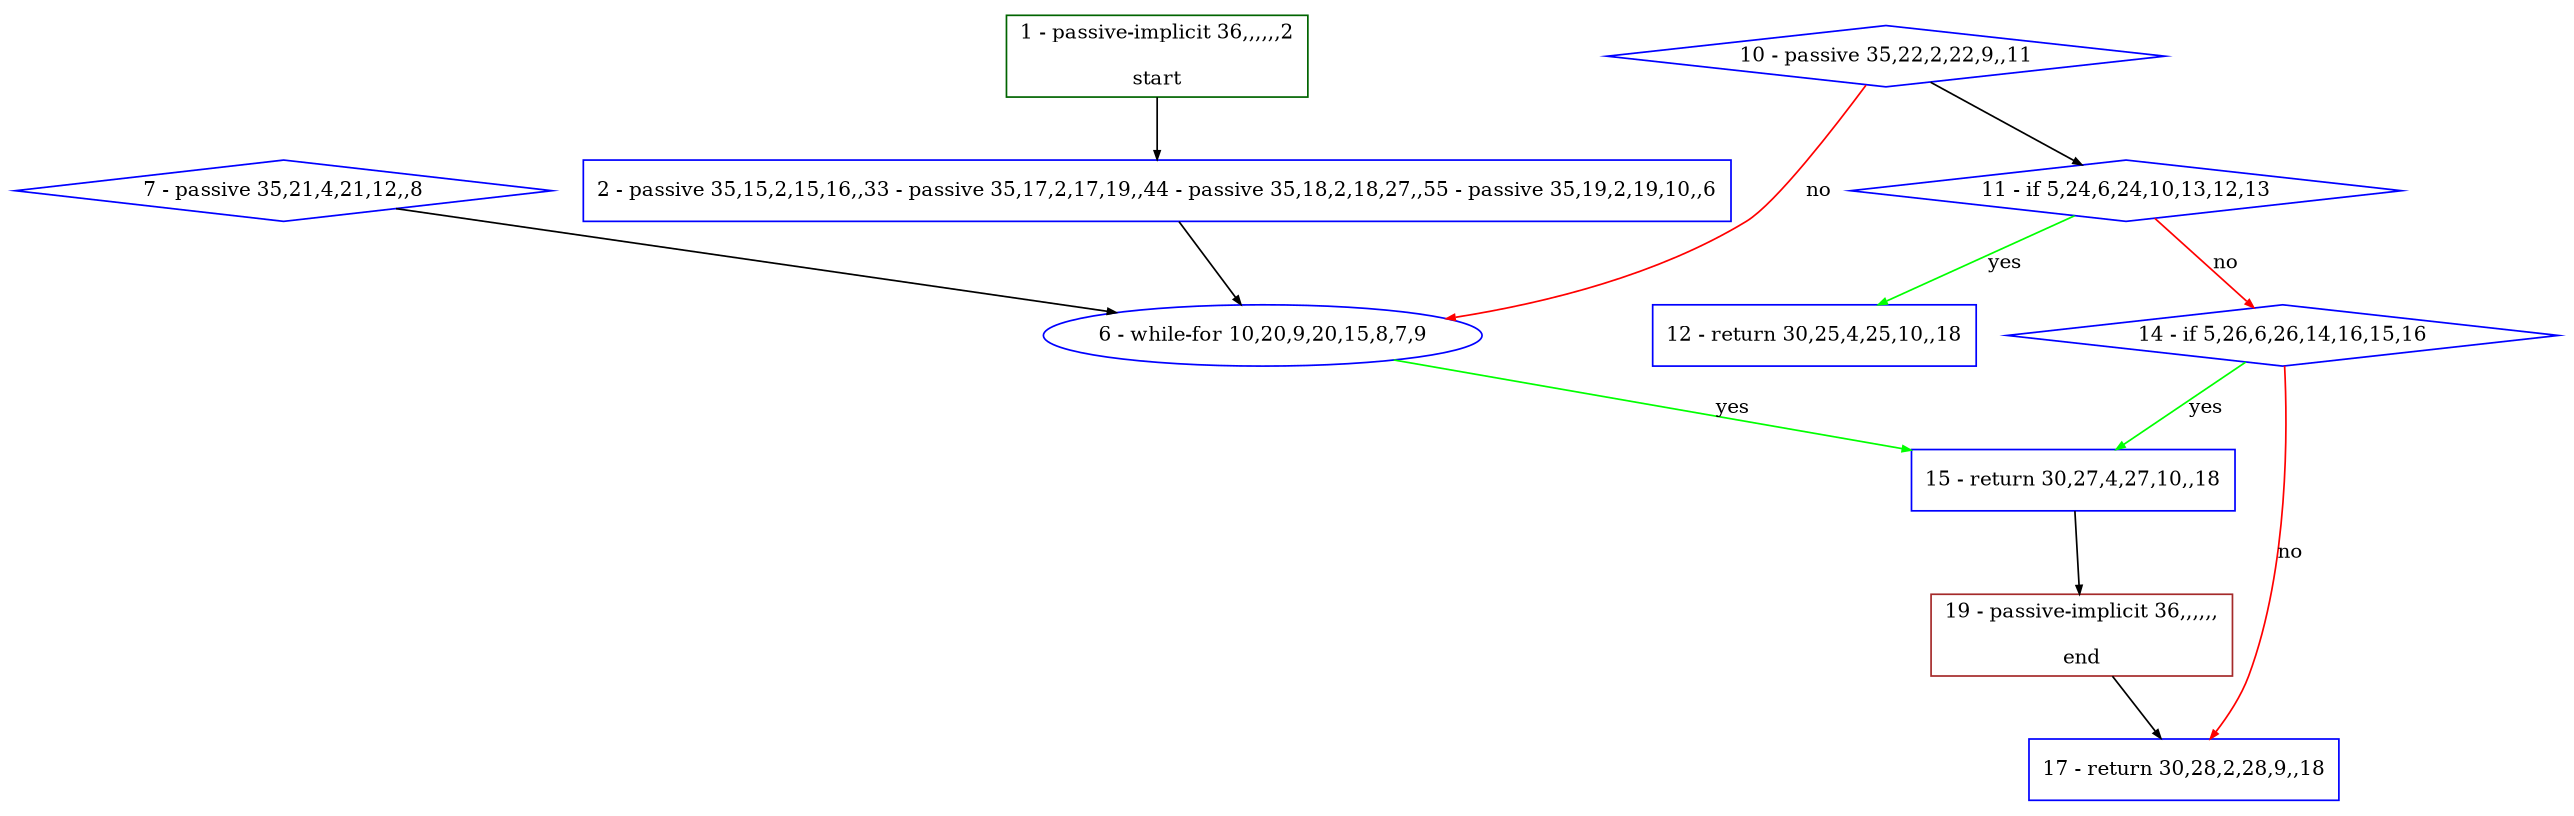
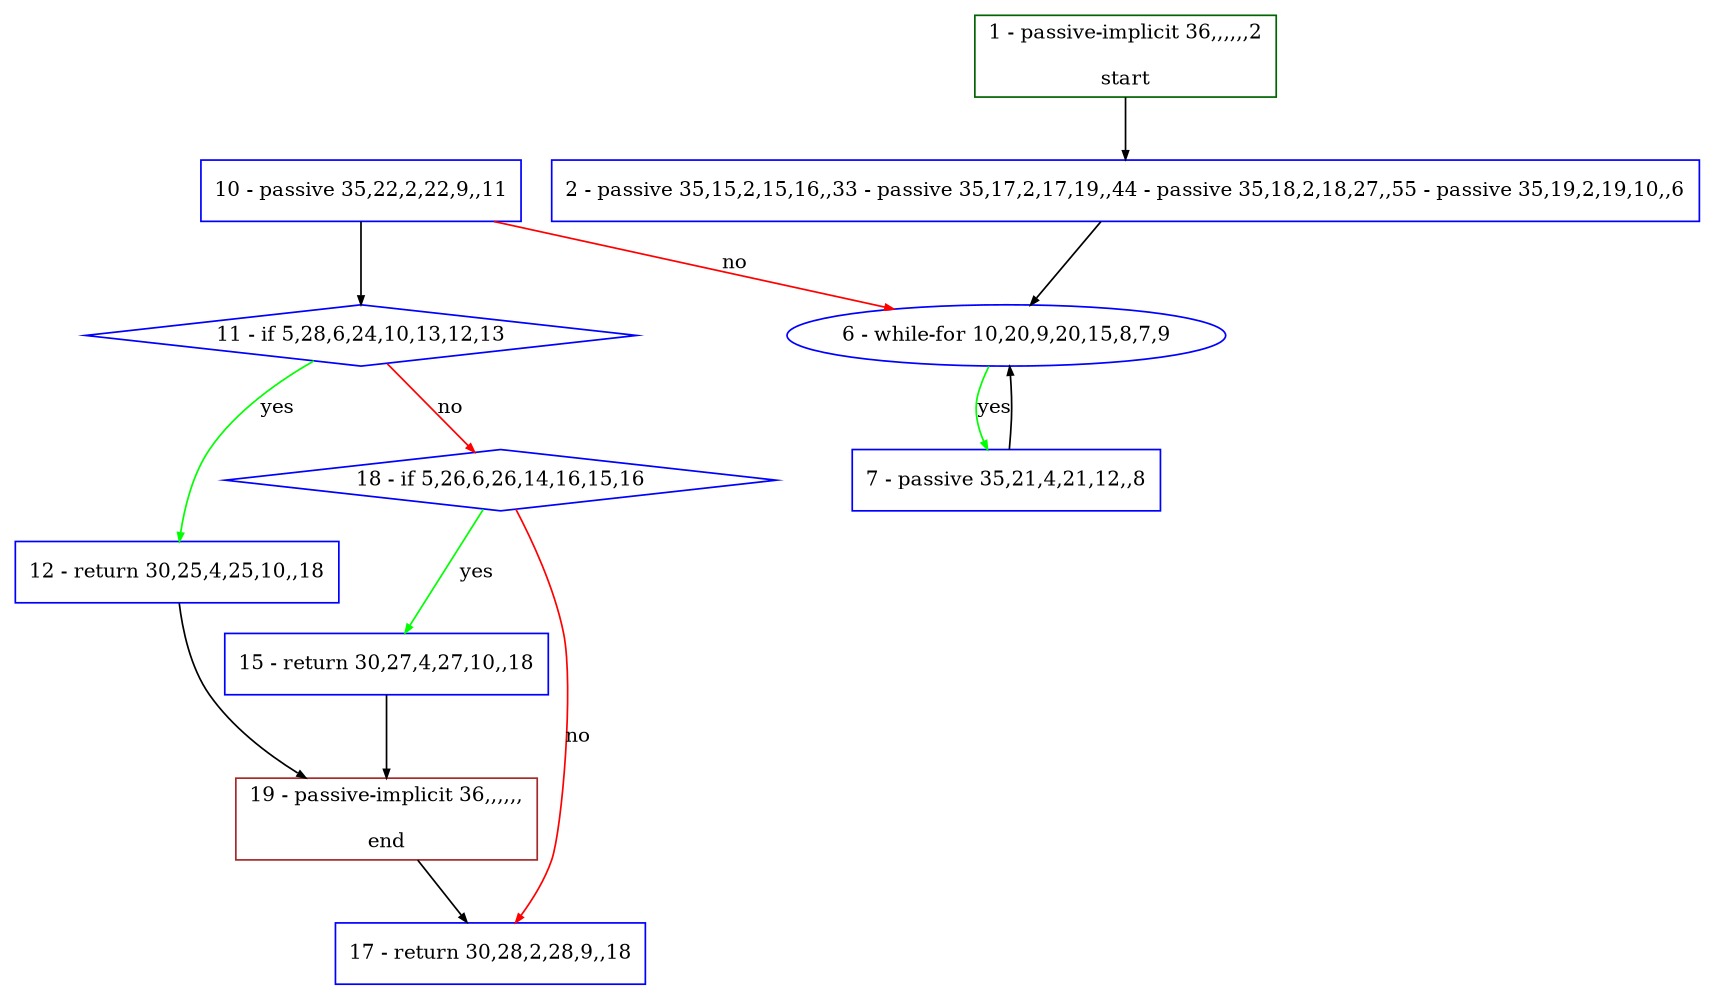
node "10 - passive 35,22,2,22,9,,11": shape diamond -> box
node "7 - passive 35,21,4,21,12,,8": shape diamond -> box
node "11 - if 5,24,6,24,10,13,12,13": label "11 - if 5,24,6,24,10,13,12,13" -> "11 - if 5,28,6,24,10,13,12,13"
node "14 - if 5,26,6,26,14,16,15,16": label "14 - if 5,26,6,26,14,16,15,16" -> "18 - if 5,26,6,26,14,16,15,16"
edge "6 - while-for 10,20,9,20,15,8,7,9" -> "15 - return 30,27,4,27,10,,18": now "6 - while-for 10,20,9,20,15,8,7,9" -> "7 - passive 35,21,4,21,12,,8"
edge "12 - return 30,25,4,25,10,,18" -> "19 - passive-implicit 36,,,,,, end": added
